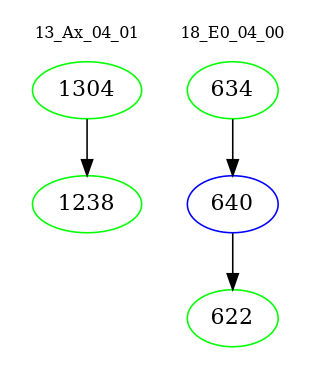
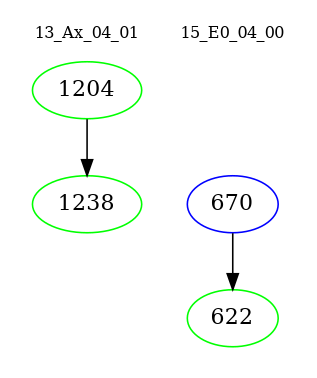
cluster "18_E0_04_00": label "18_E0_04_00" -> "15_E0_04_00"
node "1304": label "1304" -> "1204"
node "634": removed
node "640": label "640" -> "670"
